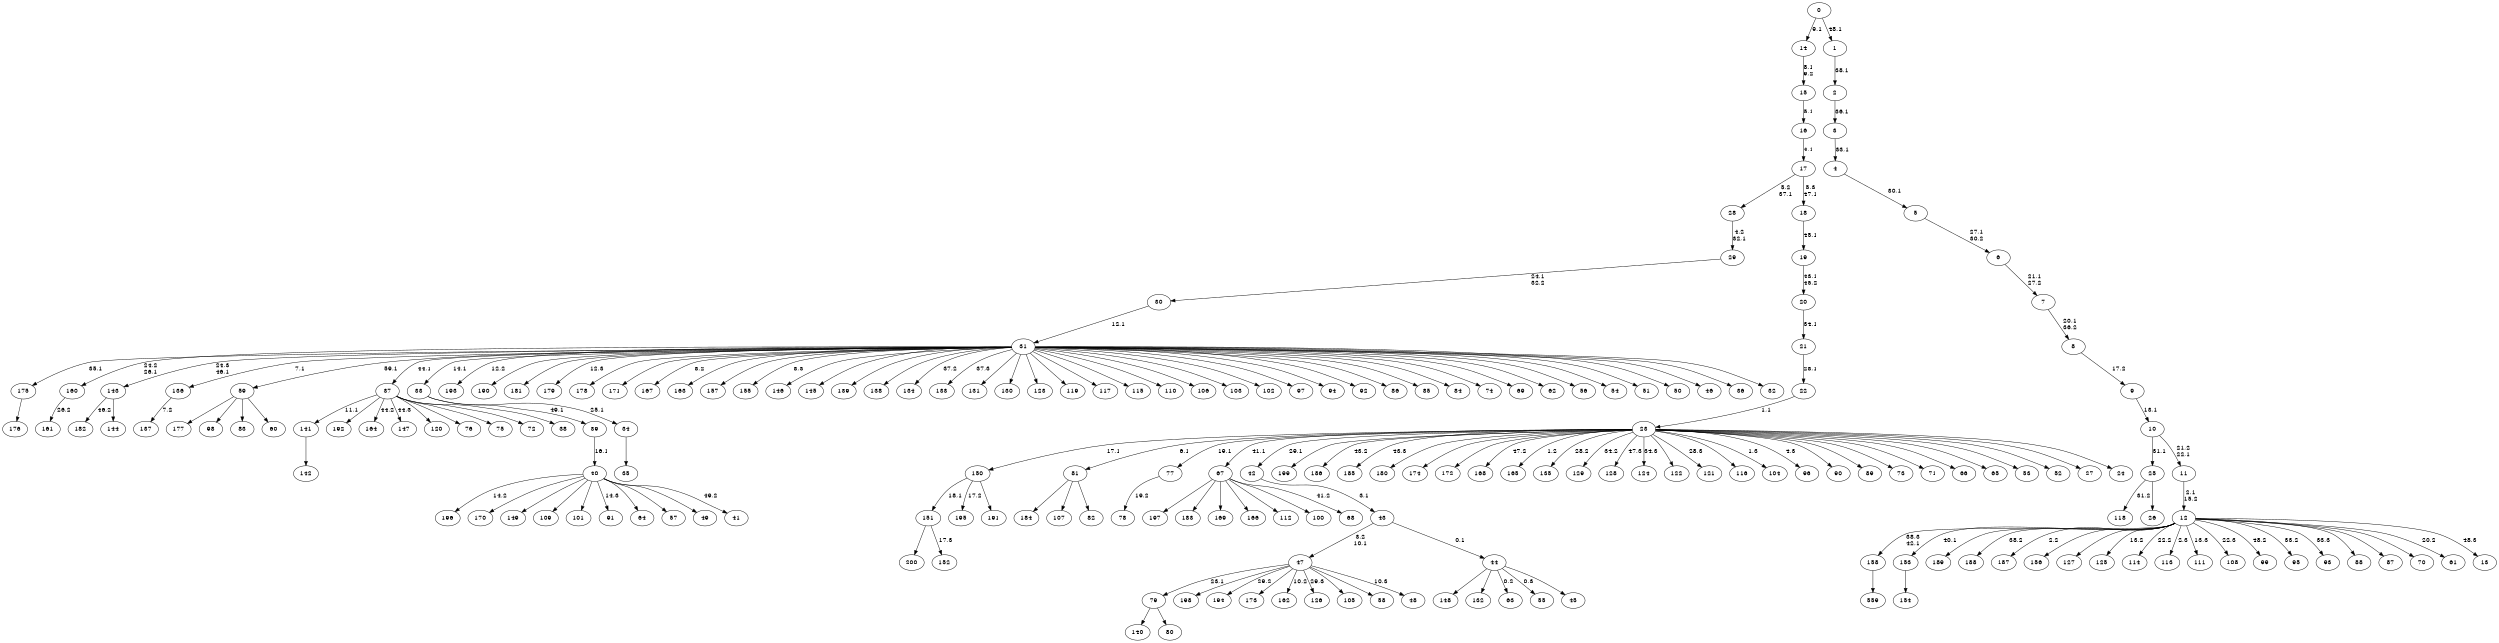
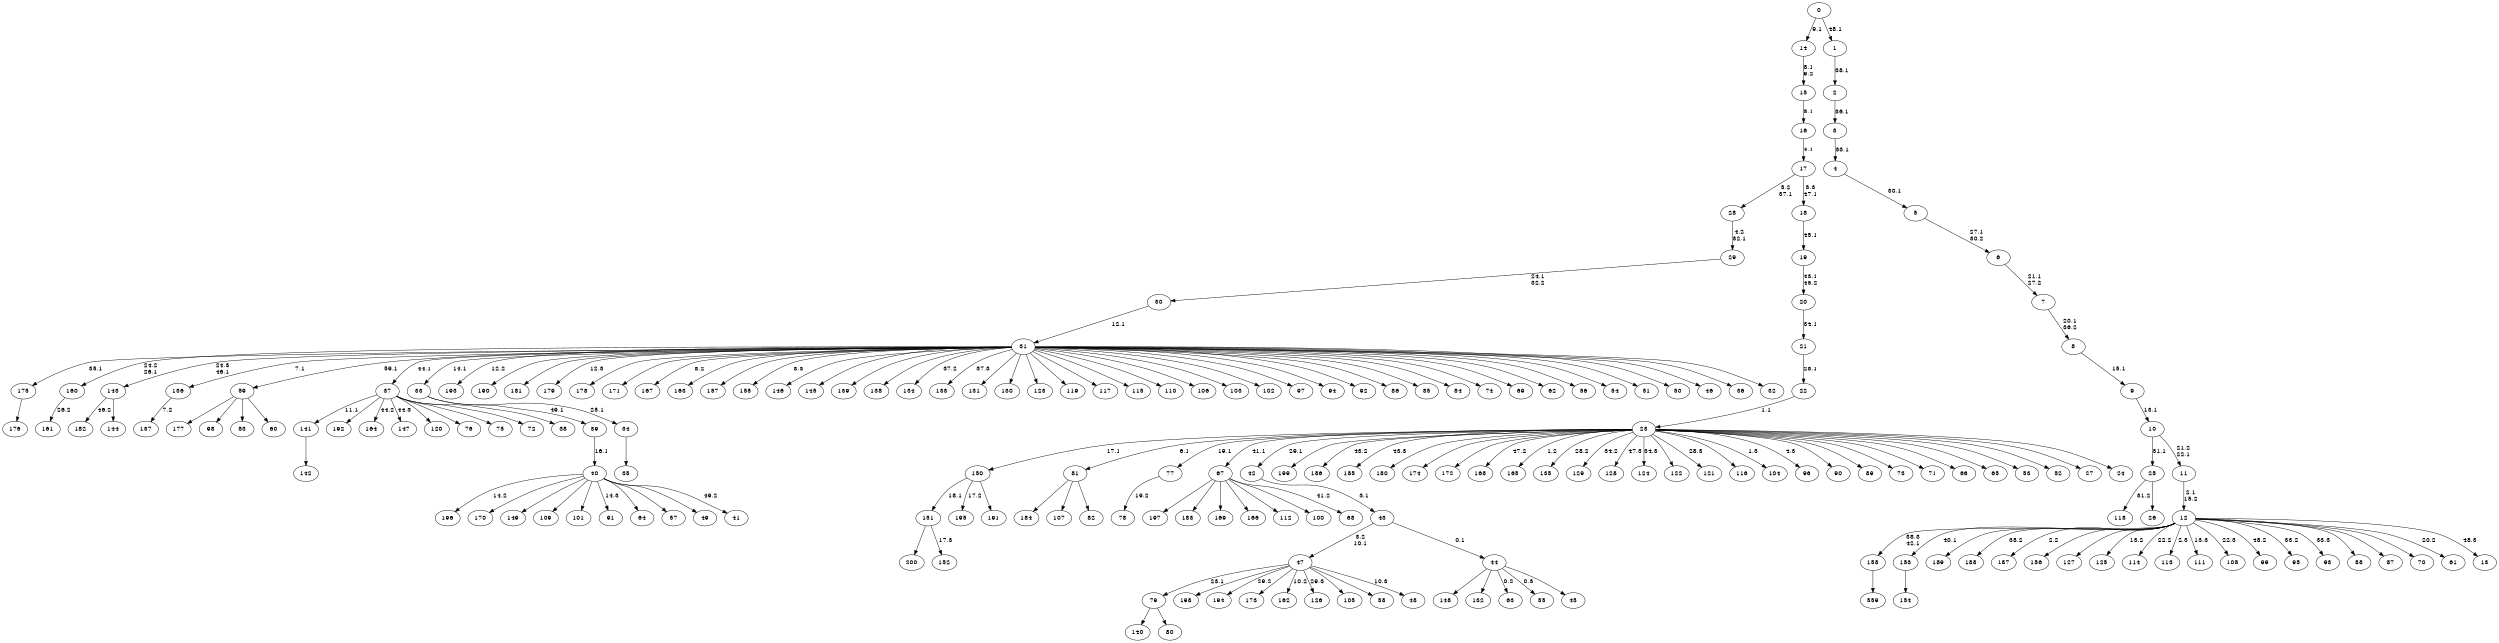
edge "8" -> "9": label "17,2" -> "15,1"
